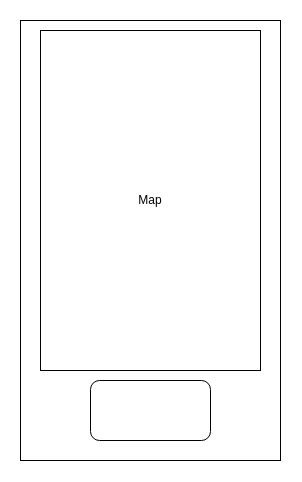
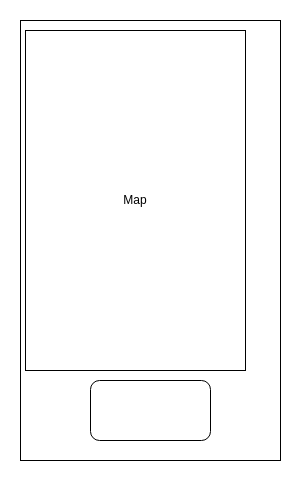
node "Map": moved (151, 201) -> (136, 201)
